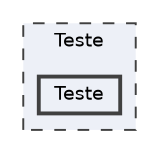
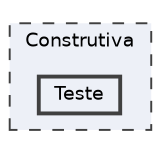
cluster "Teste": label "Teste" -> "Construtiva"
